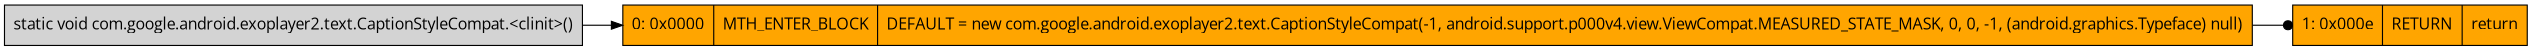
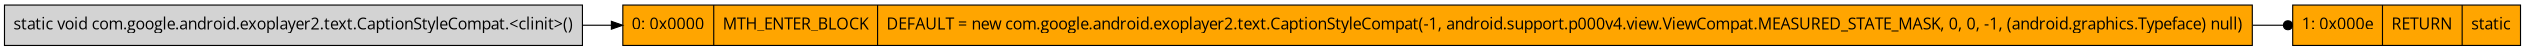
node "1: 0x000e": text "return" -> "static"
